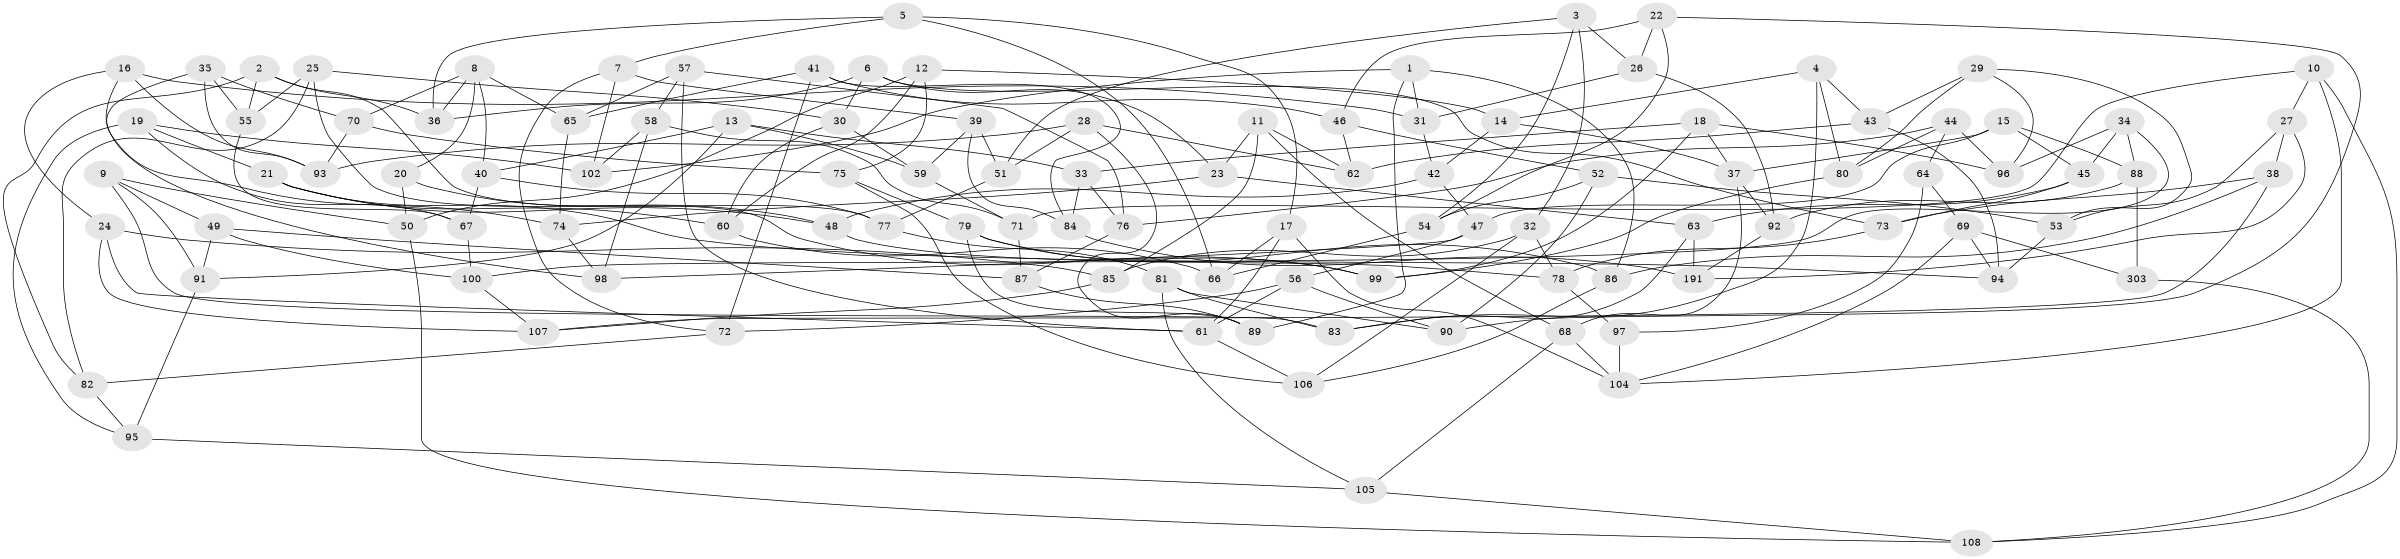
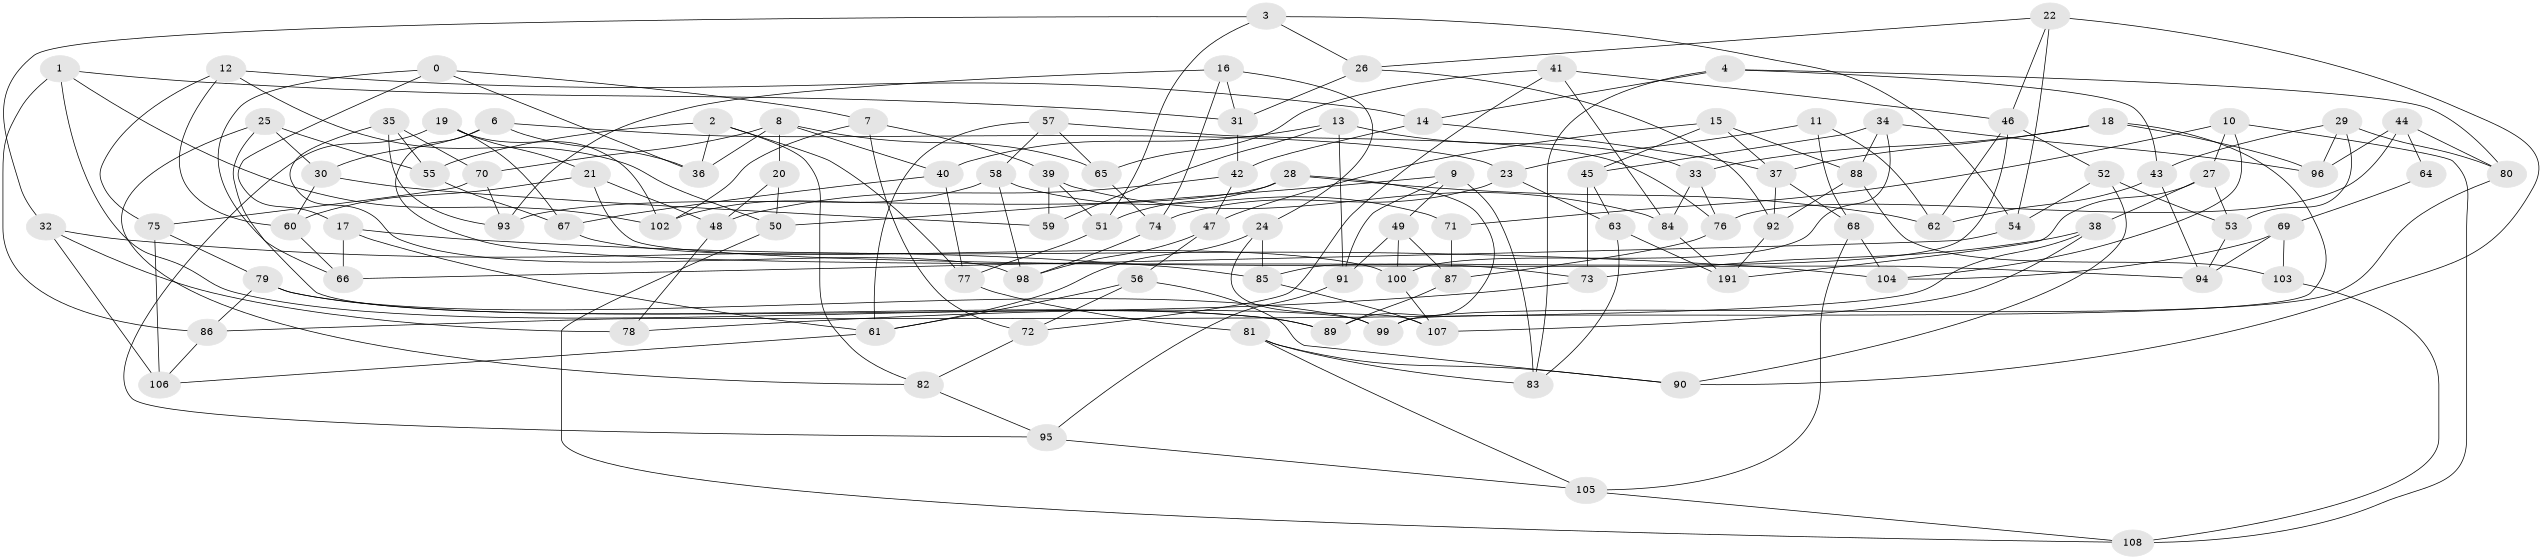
node "5": label "5" -> "0"
edge "59" -- "71": removed
edge "11" -- "85": now "46" -- "85"
node "303": label "303" -> "103"
node "97": removed
